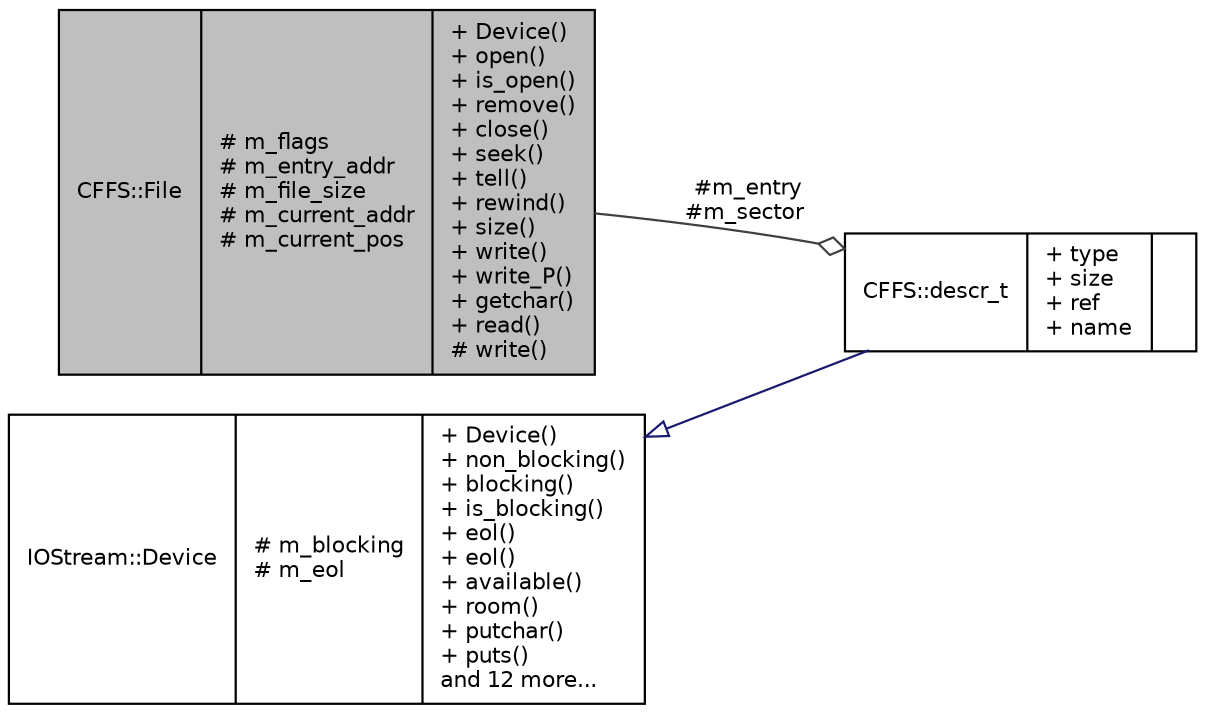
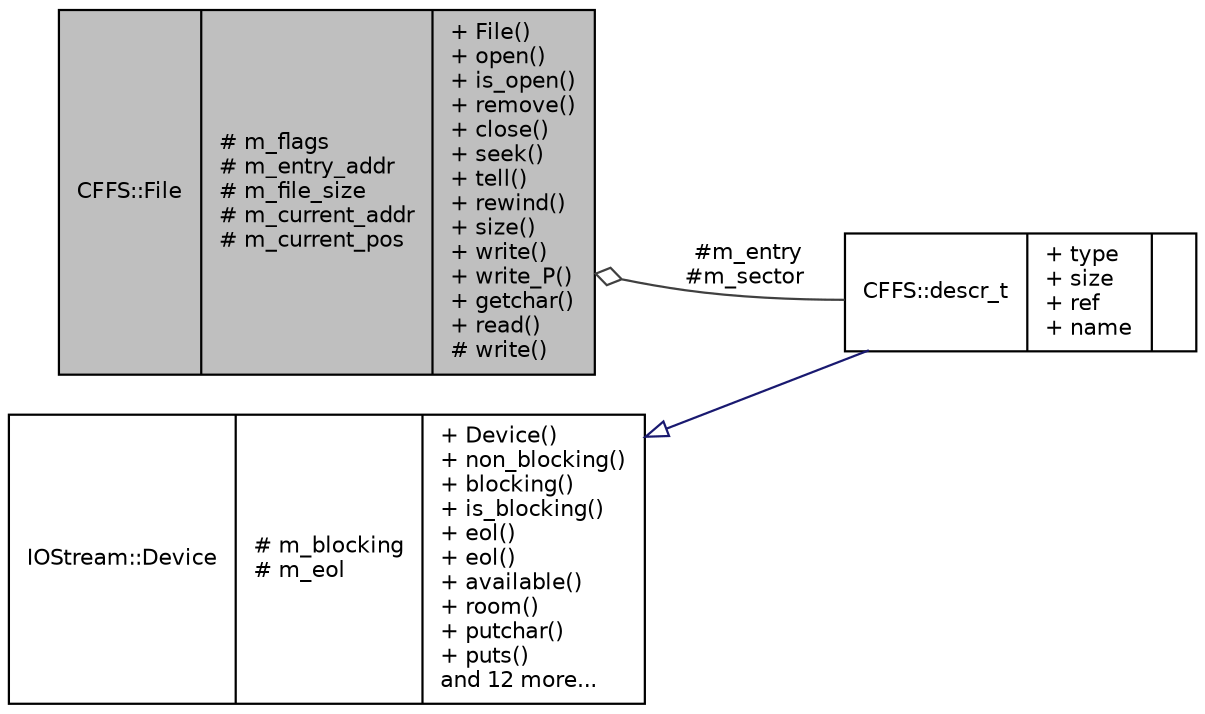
node "CFFS::File": text "+ Device()" -> "+ File()"
edge "CFFS::File" -> "CFFS::descr_t": reversed
